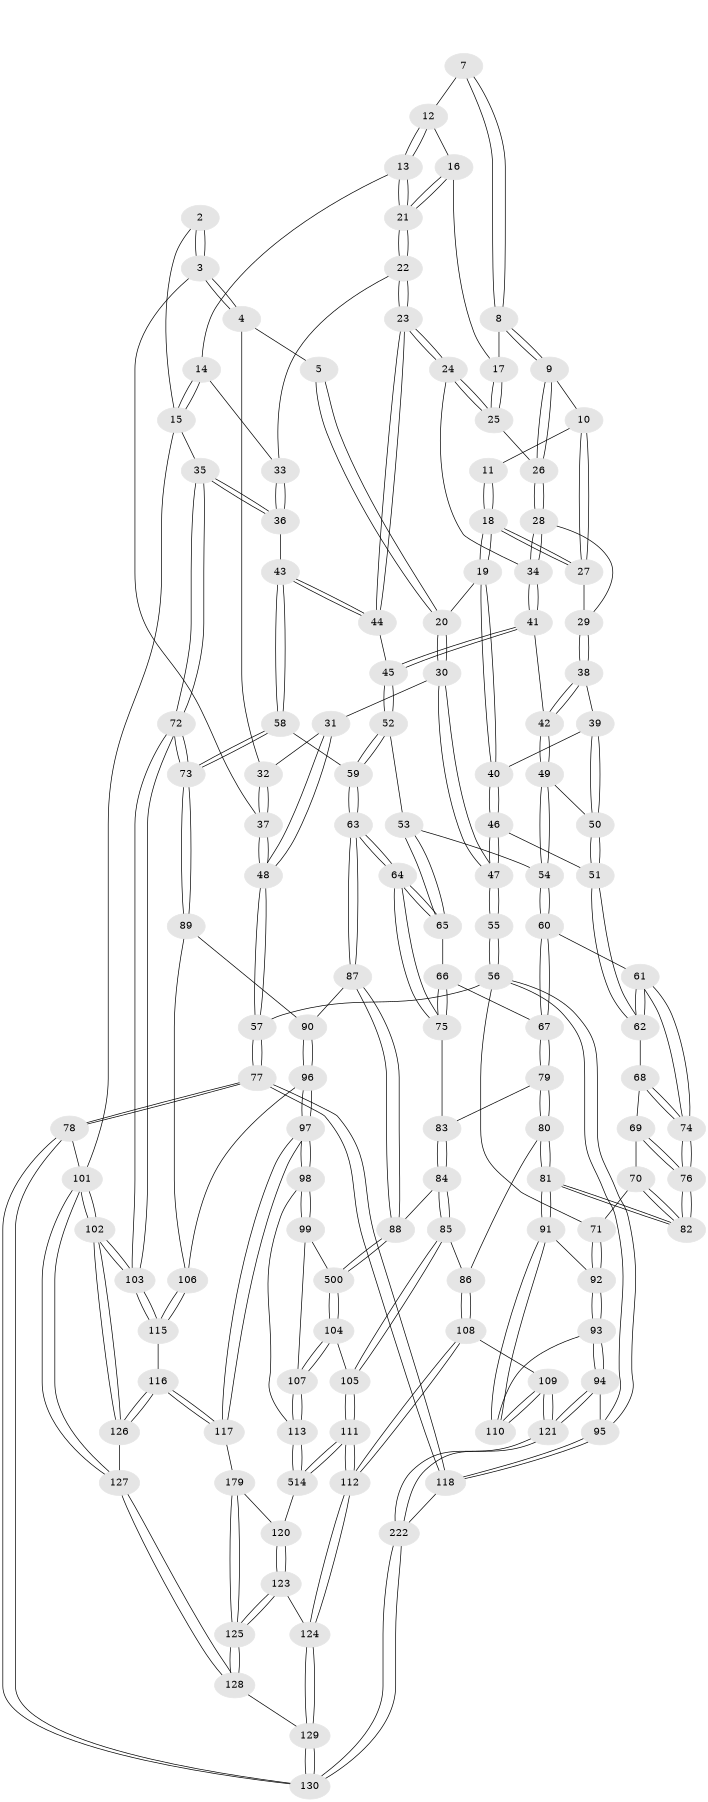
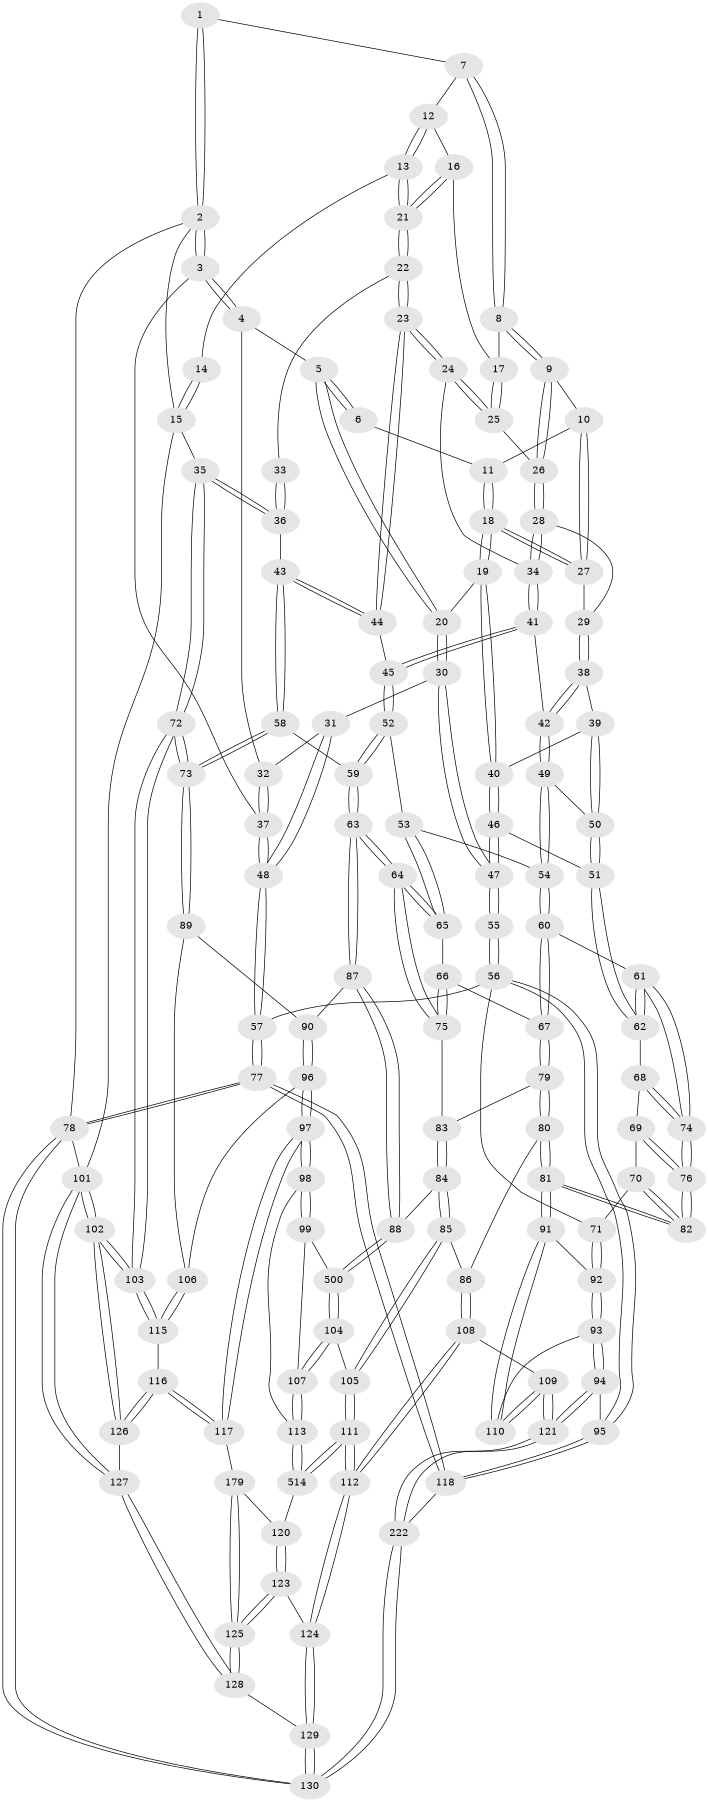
node "1": added
edge "14" -- "33": removed
node "6": added
edge "2" -- "78": added
